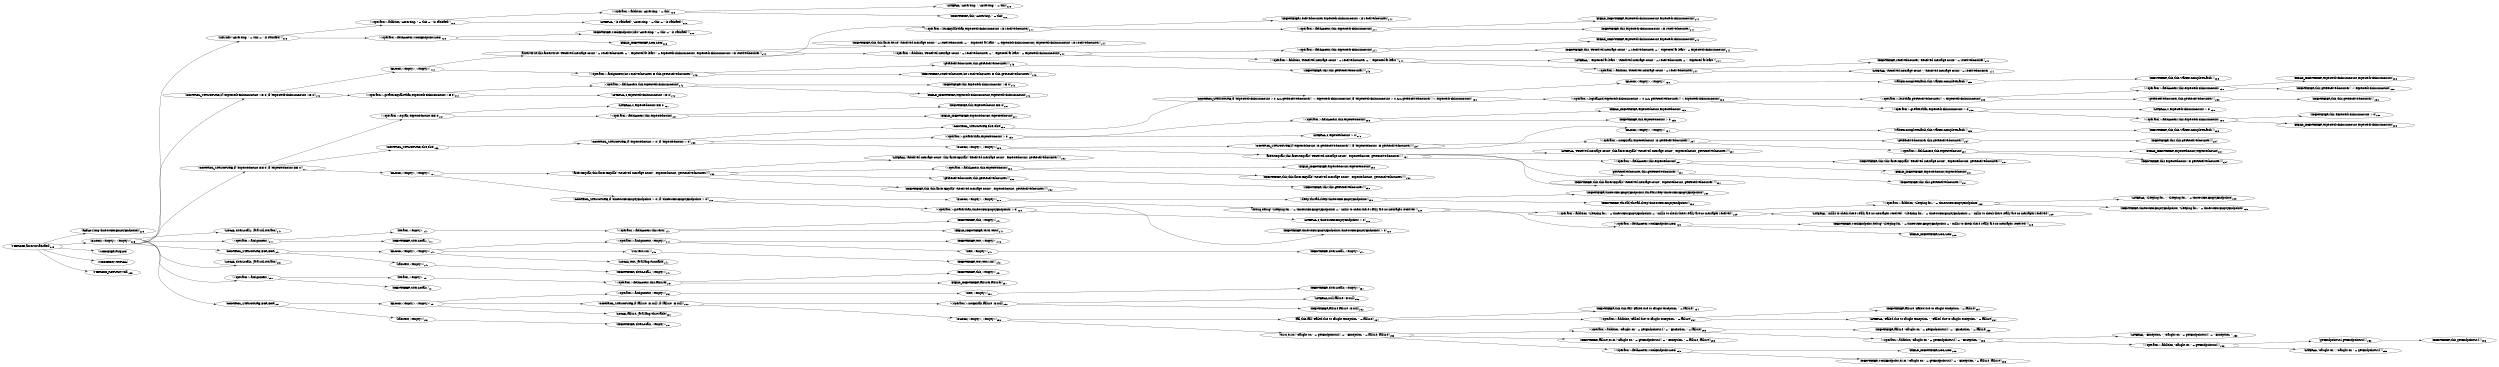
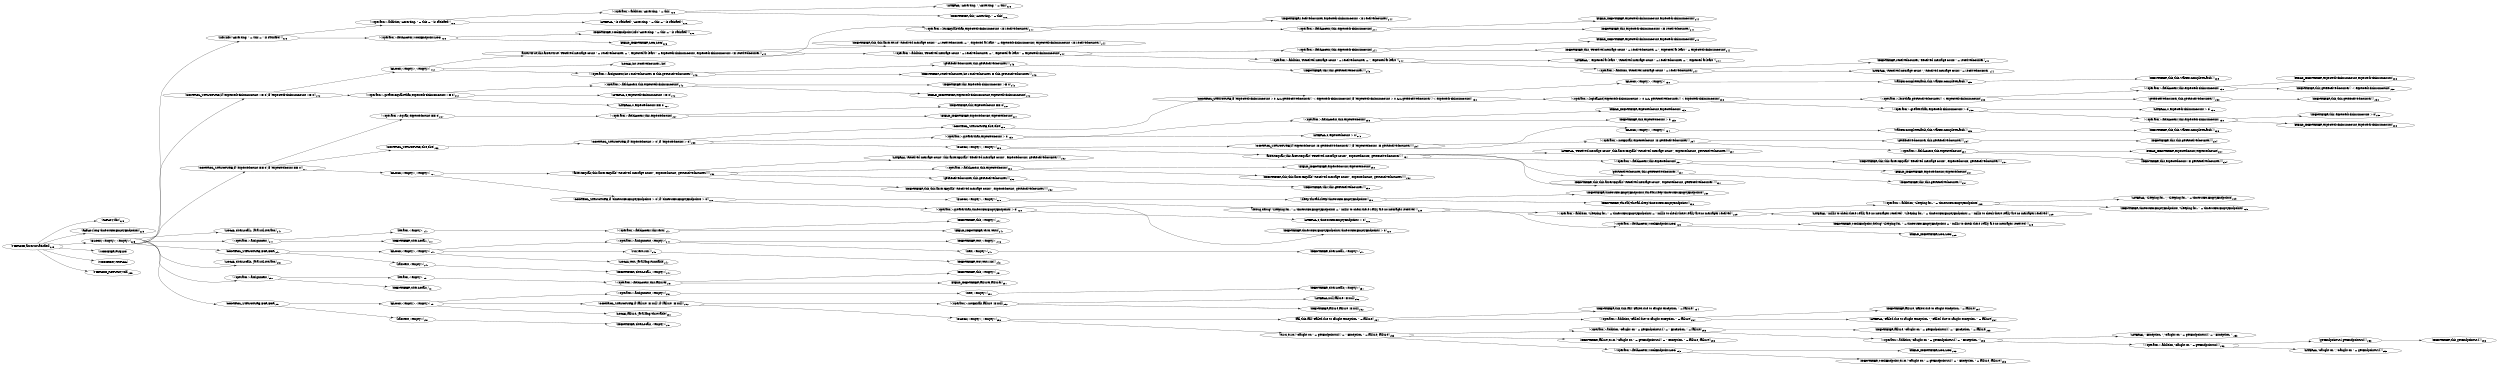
node "(LOCAL,int receivedCounter: int)": added
edge "(<operator>.equals,expectedCount == 0)" -> "(LITERAL,0,expectedCount == 0)": now "(<operator>.greaterEqualsThan,expectedMinimumCount >= 0)" -> "(LITERAL,0,expectedCount == 0)"
node "(PARAM,this)": added
